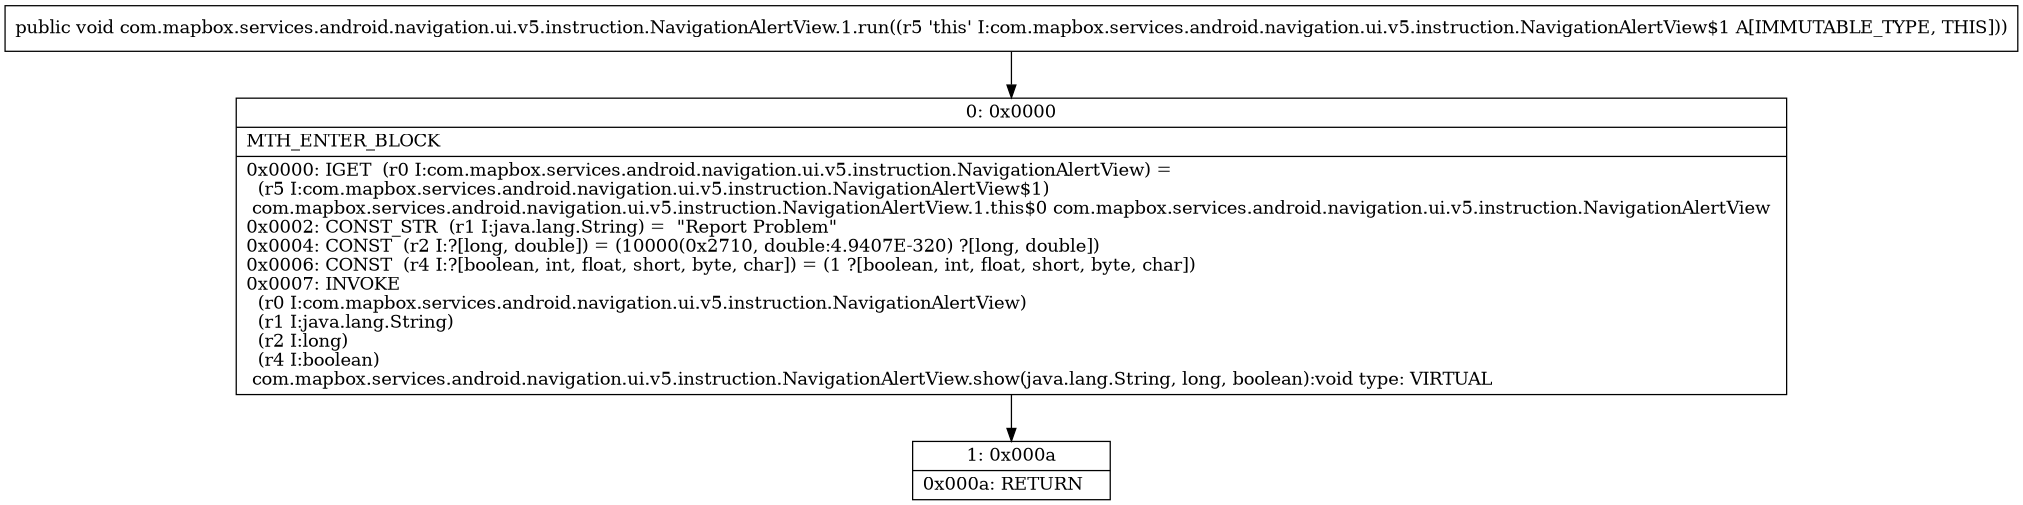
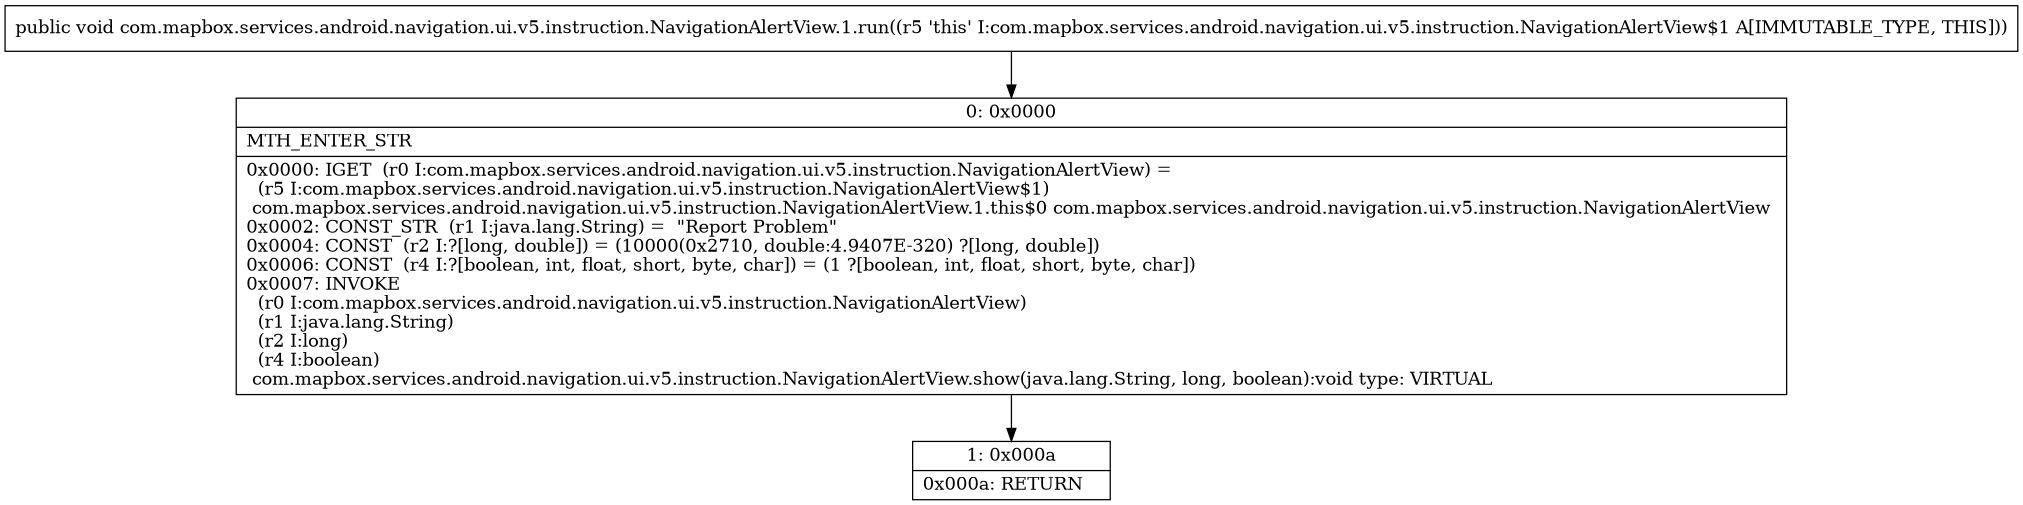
node "0: 0x0000": text "MTH_ENTER_BLOCK" -> "MTH_ENTER_STR"
